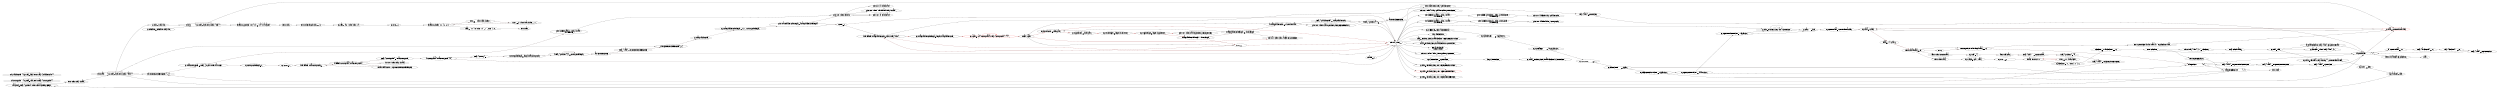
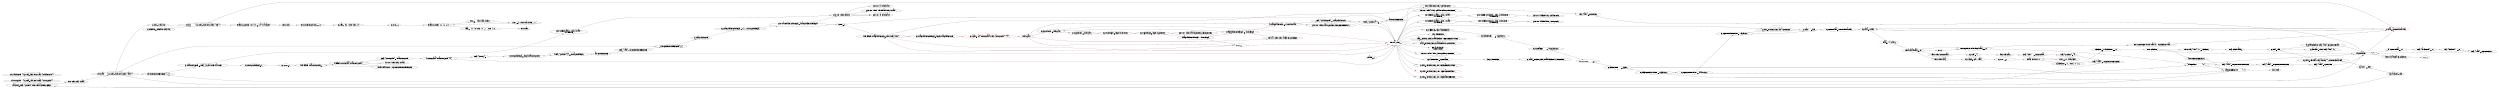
node "foreach( @pairs )": label "foreach( @pairs )" -> "while( @pairs )"
node "what 1;": label "what 1;" -> "return 1;"
node "return BAD_CHECKSUM;": label "return BAD_CHECKSUM;" -> "return DEBUG_CHECKSUM;"
